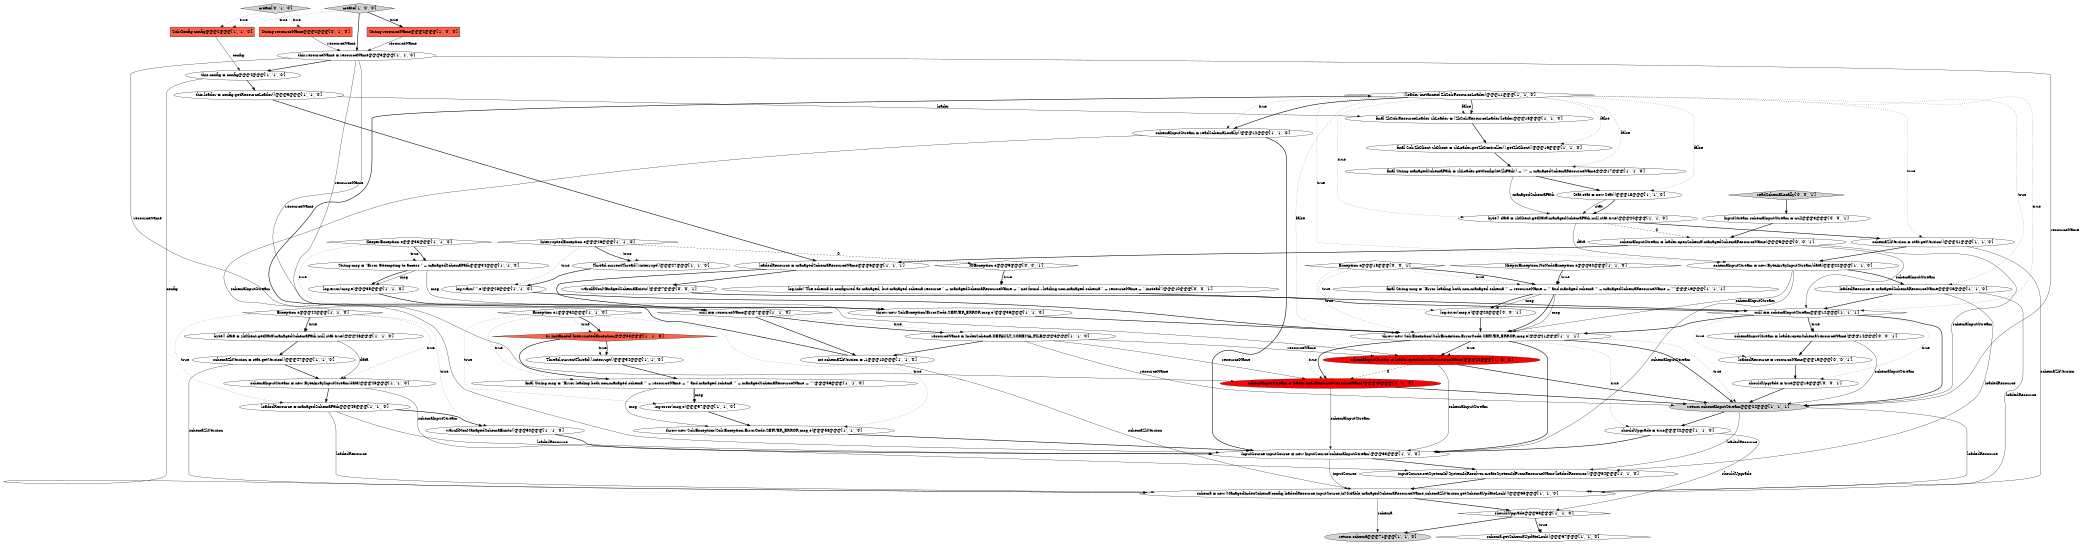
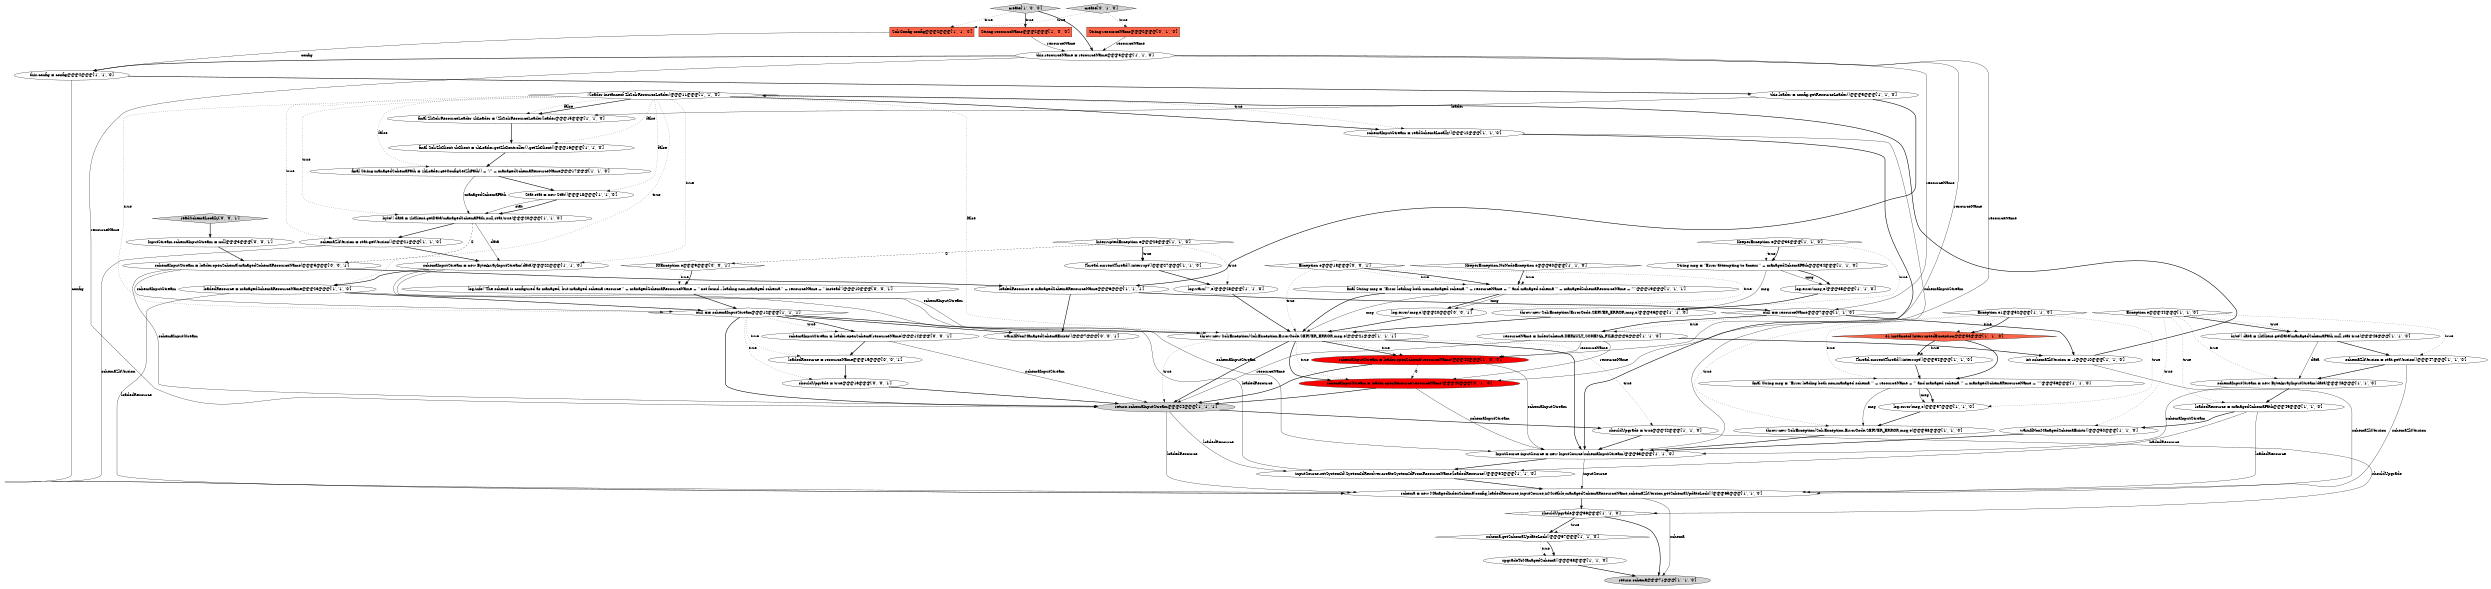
edge "warnIfNonManagedSchemaExists()@@@7@@@['0', '0', '1']" -> "null == schemaInputStream@@@12@@@['1', '1', '1']": reversed
edge "Exception e@@@44@@@['1', '1', '0']" -> "schemaZkVersion = stat.getVersion()@@@47@@@['1', '1', '0']": added, label "true"
node "upgradeToManagedSchema()@@@68@@@['1', '1', '0']": added
